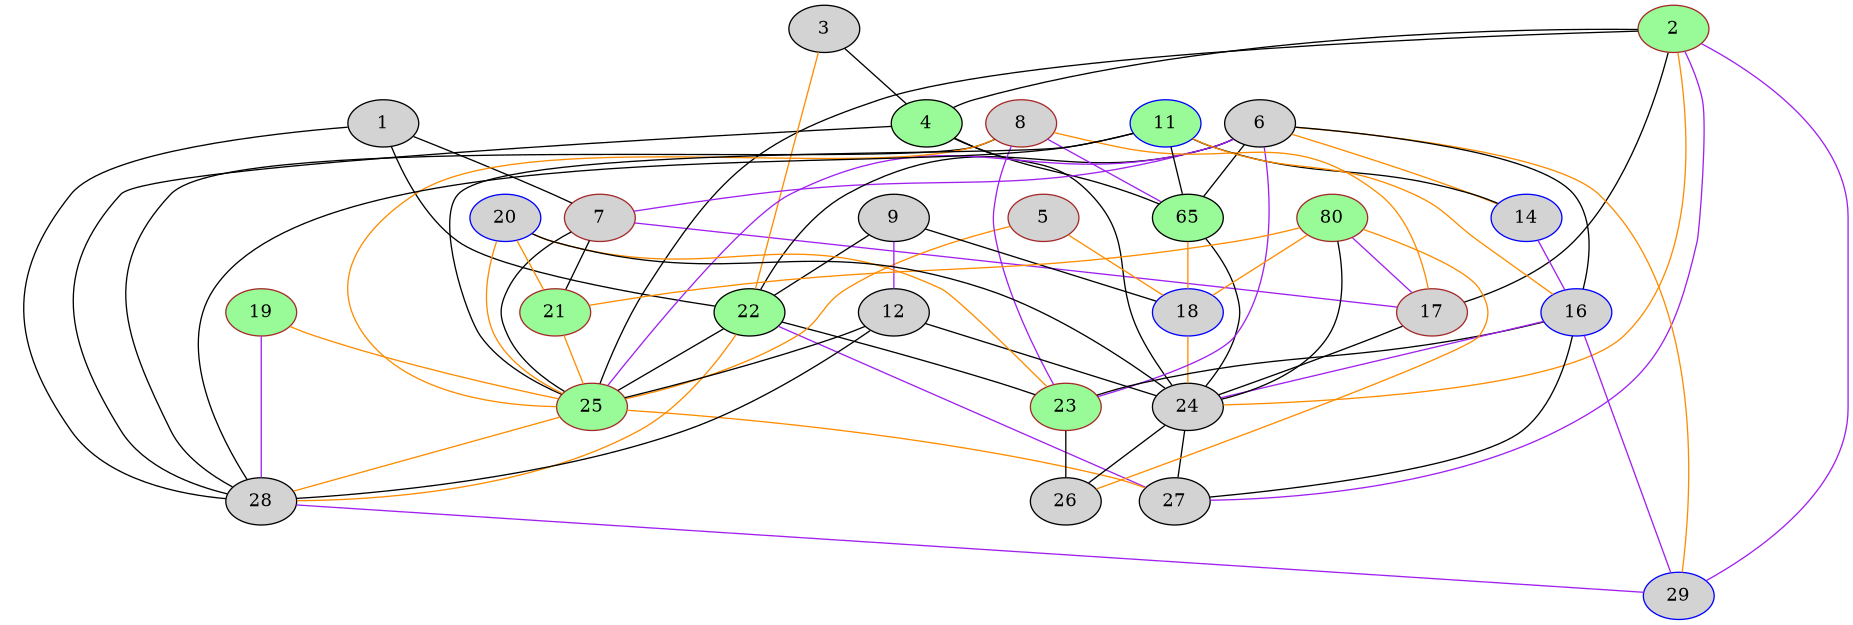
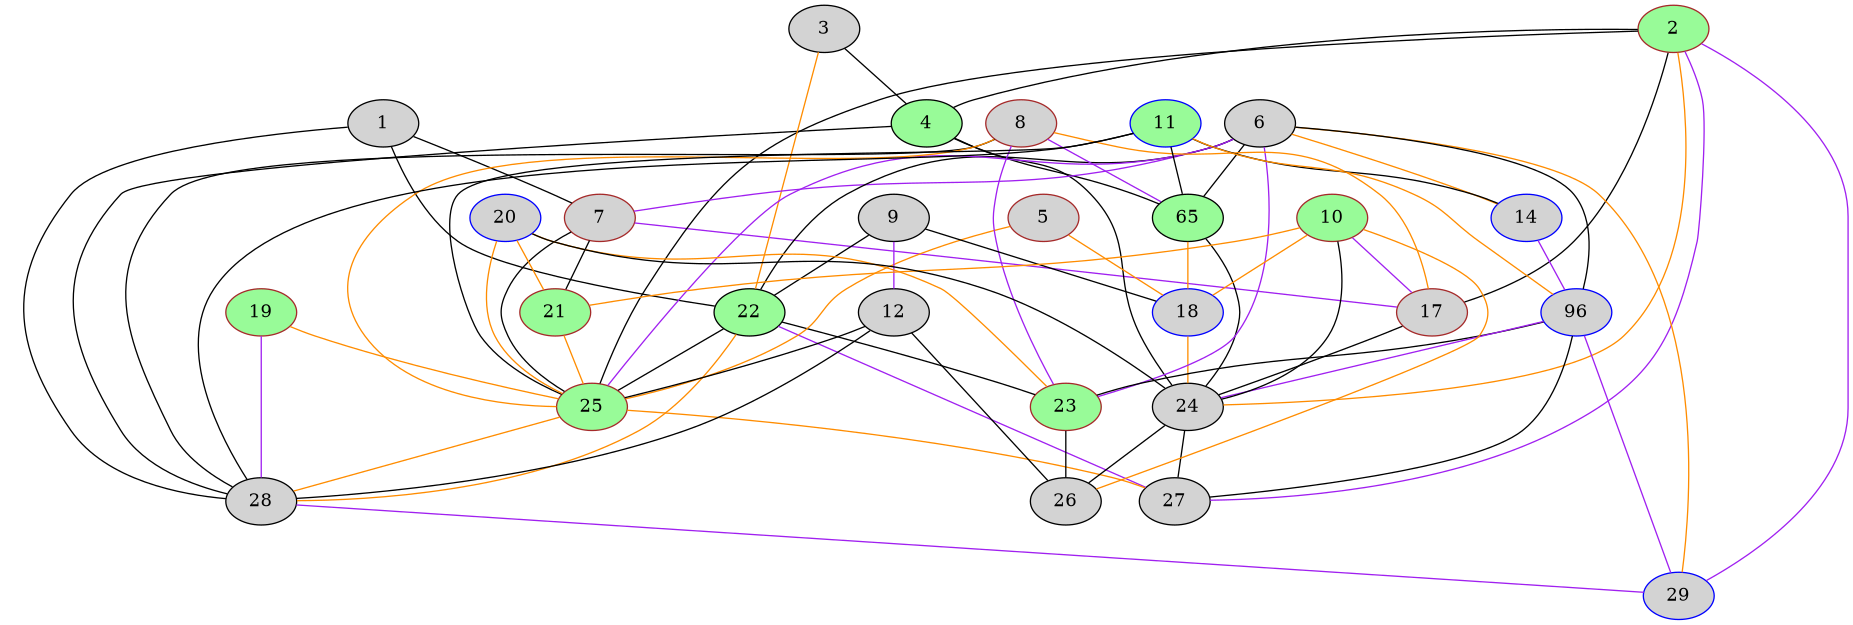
node "80": label "80" -> "10"
node "16": label "16" -> "96"
edge "12" -- "24": now "12" -- "26"
